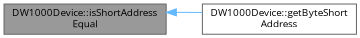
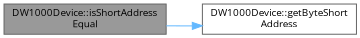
edge "DW1000Device::getByteShort Address" -> "DW1000Device::isShortAddress Equal": reversed
